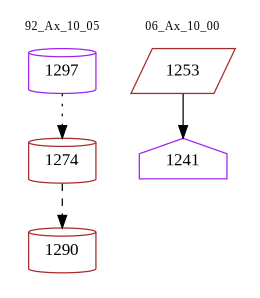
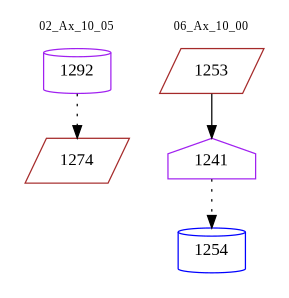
cluster "92_Ax_10_05": label "92_Ax_10_05" -> "02_Ax_10_05"
node "1297": label "1297" -> "1292"
node "1274": shape cylinder -> parallelogram
node "1290": removed
node "1254": added
